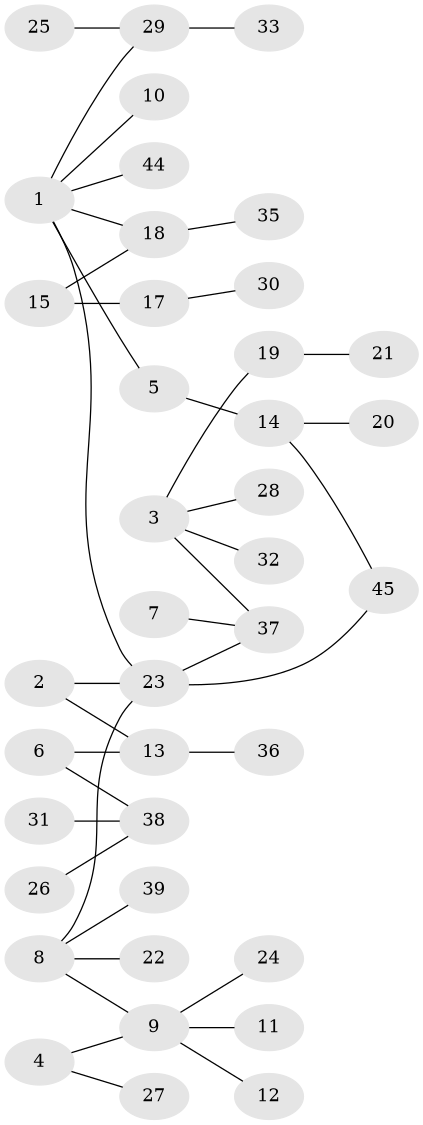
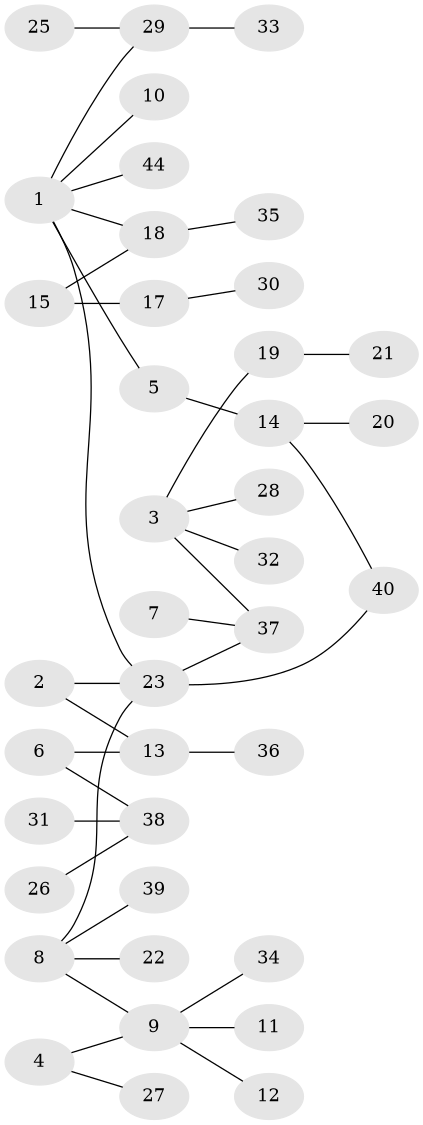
node "45": label "45" -> "40"
node "24": label "24" -> "34"
